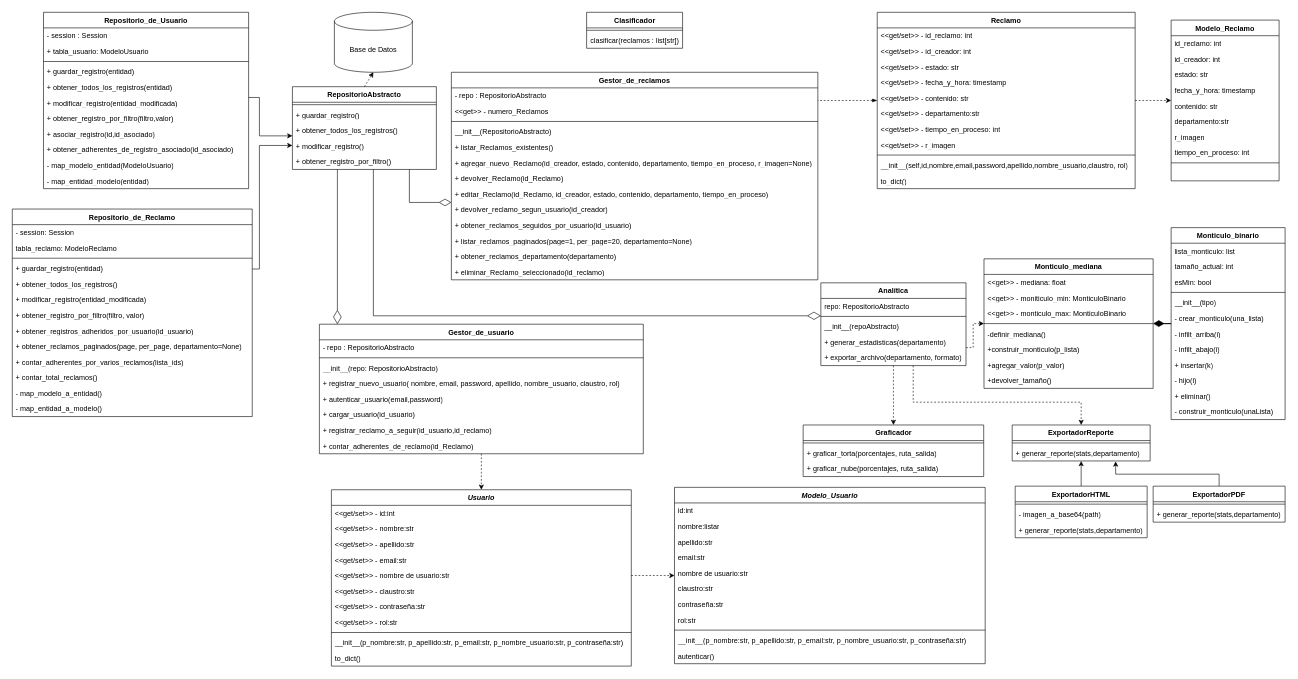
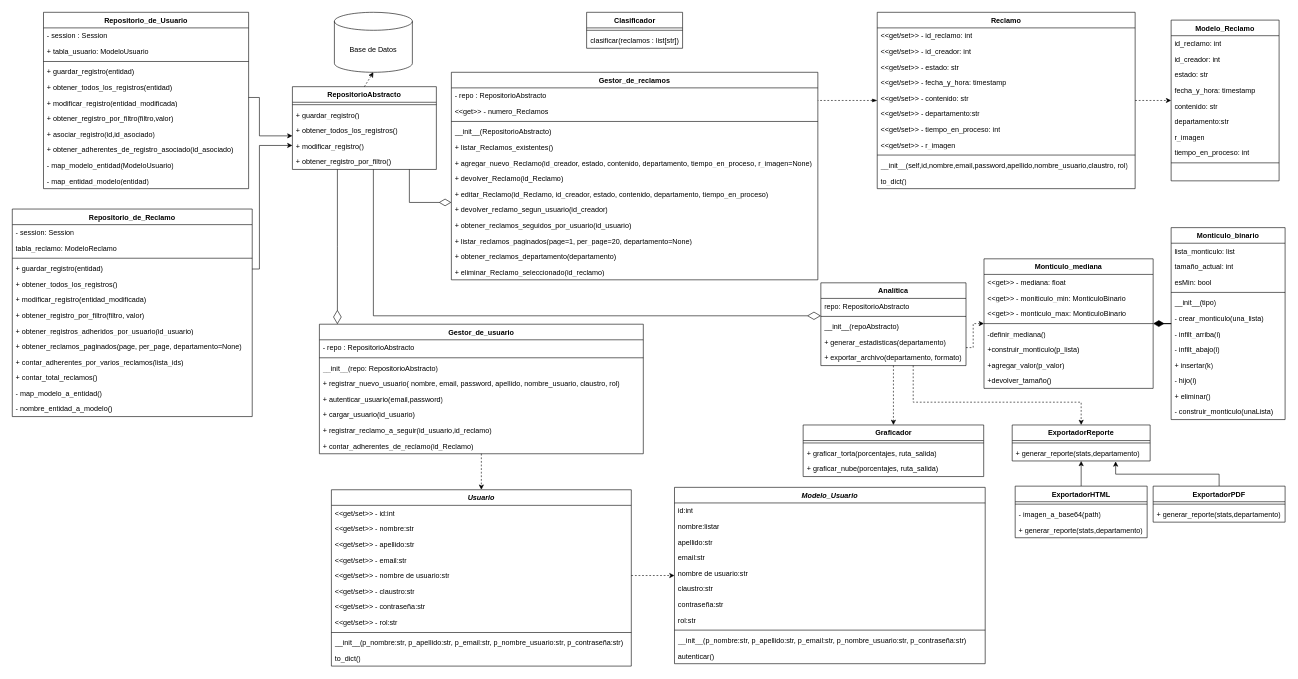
node "- map_entidad_a_modelo()": label "- map_entidad_a_modelo()" -> "- nombre_entidad_a_modelo()"
